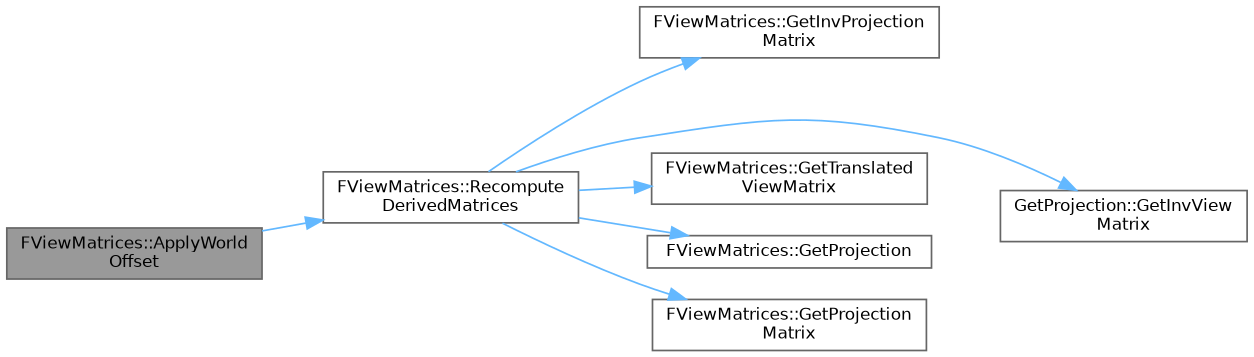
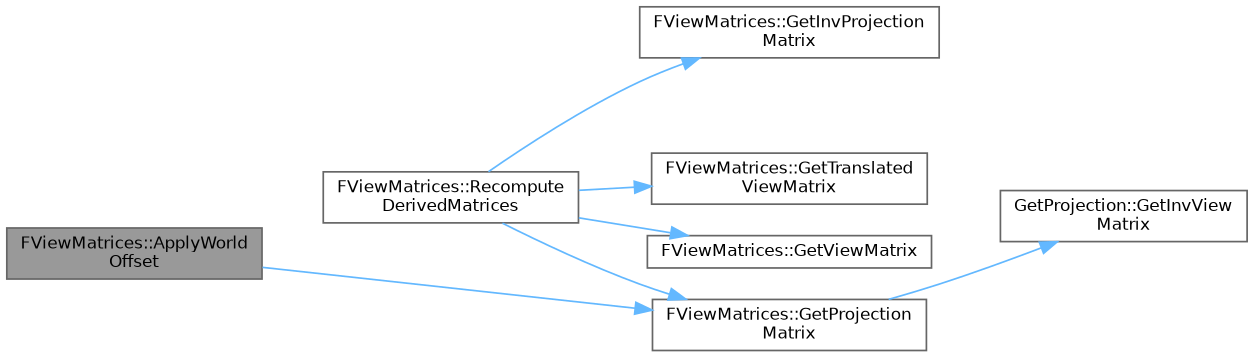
edge "FViewMatrices::Recompute DerivedMatrices" -> "GetProjection::GetInvView Matrix": now "FViewMatrices::GetProjection Matrix" -> "GetProjection::GetInvView Matrix"
edge "FViewMatrices::ApplyWorld Offset" -> "FViewMatrices::Recompute DerivedMatrices": now "FViewMatrices::ApplyWorld Offset" -> "FViewMatrices::GetProjection Matrix"
node "FViewMatrices::GetProjection": label "FViewMatrices::GetProjection" -> "FViewMatrices::GetViewMatrix"
